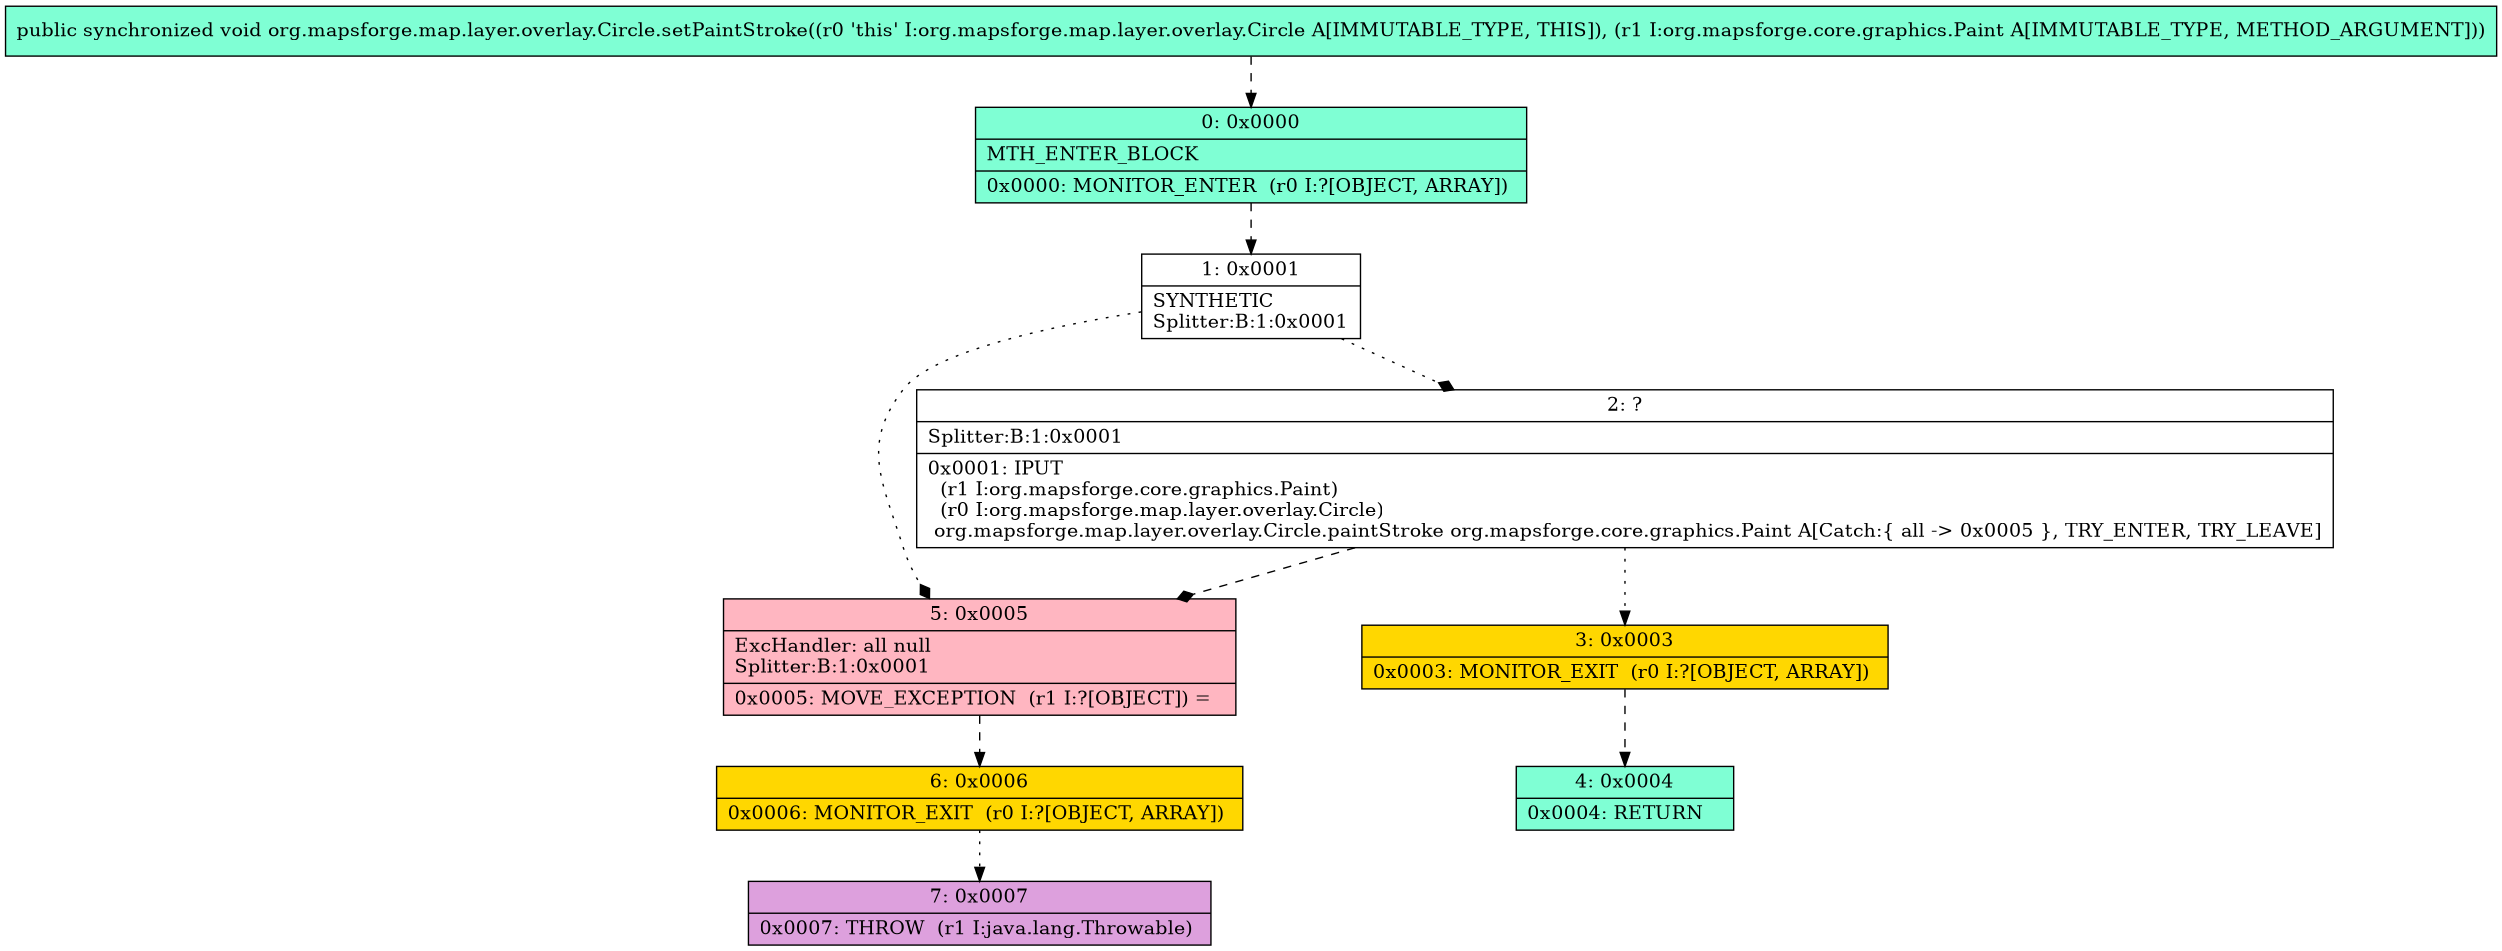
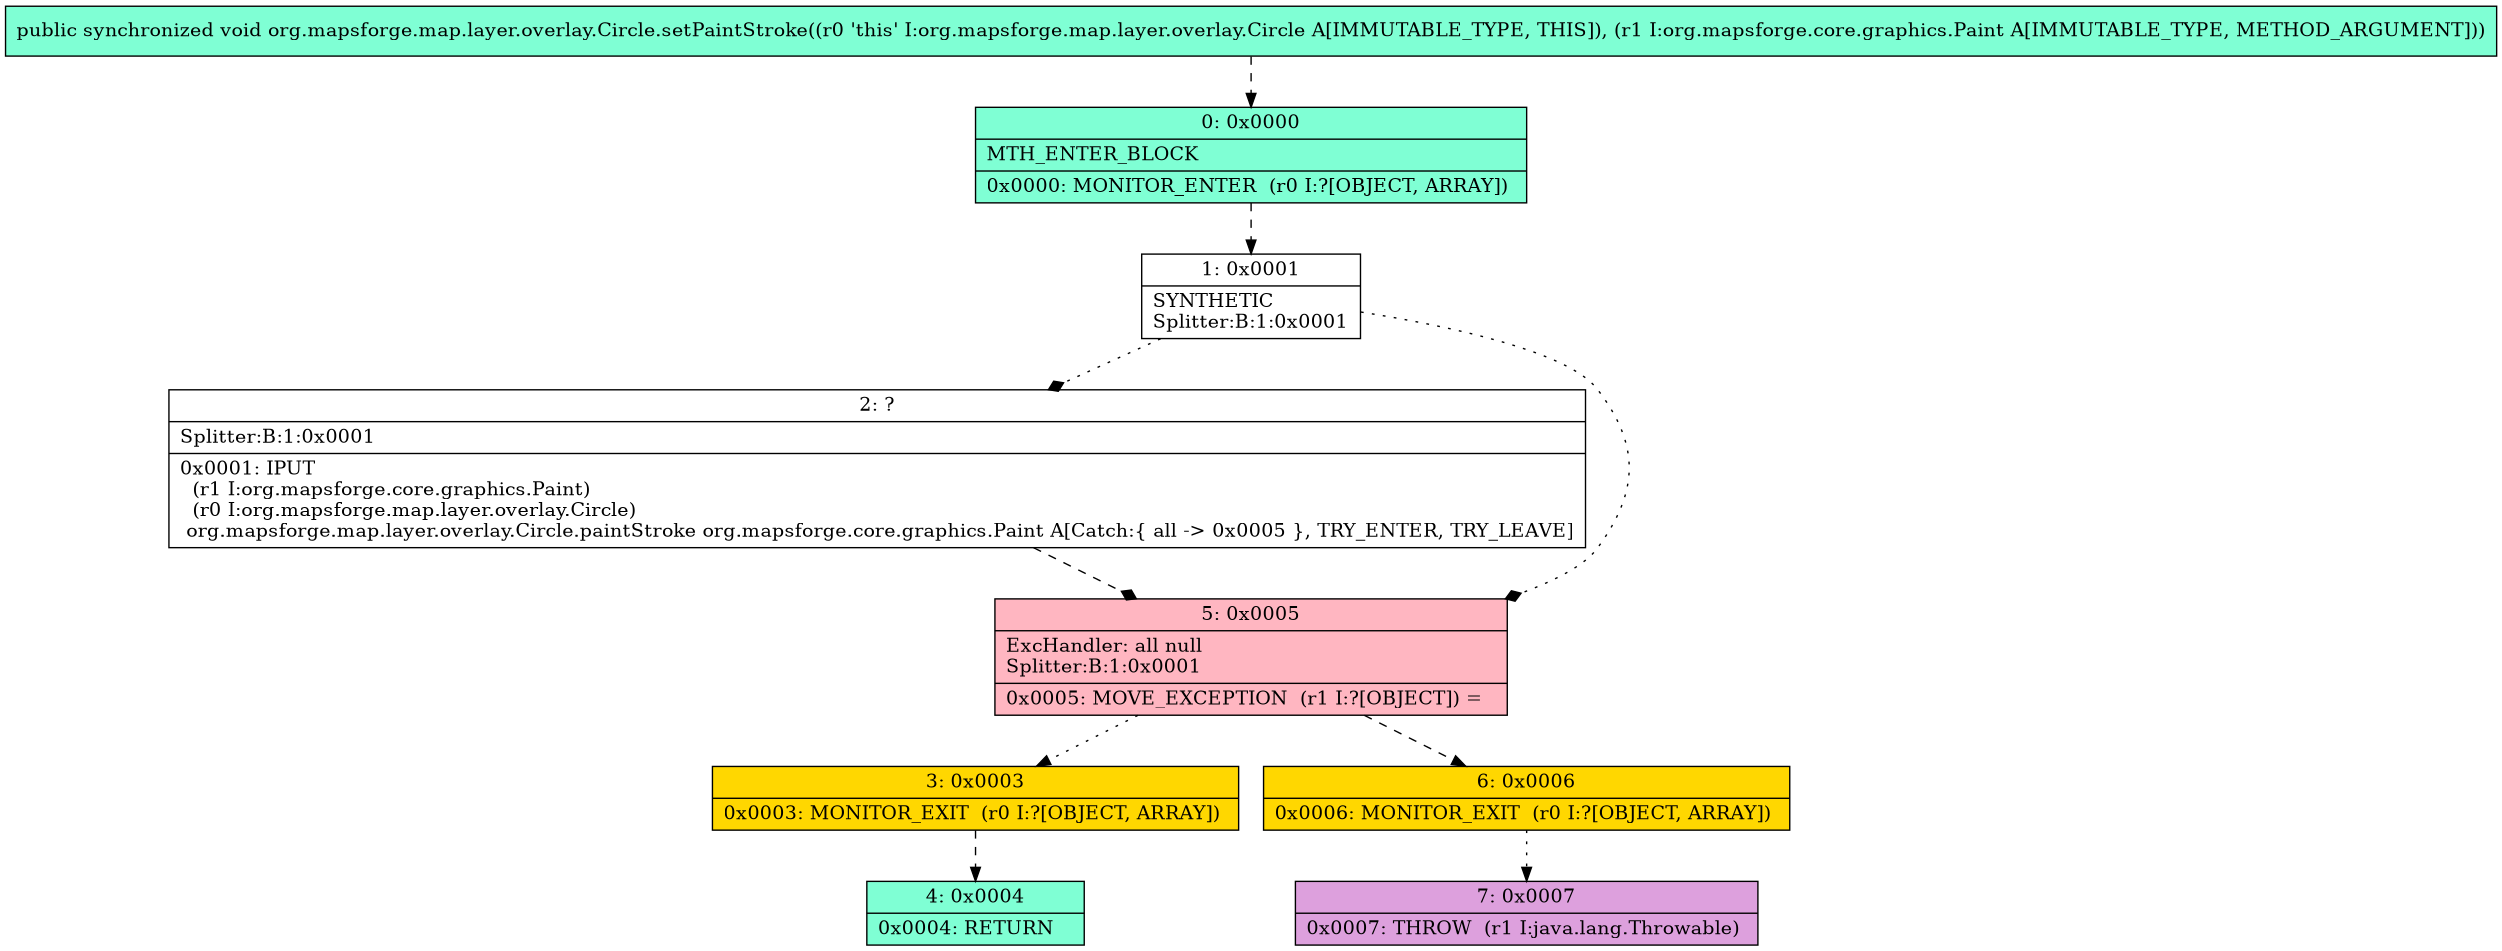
edge "2: ?" -> "3: 0x0003": now "5: 0x0005" -> "3: 0x0003"
